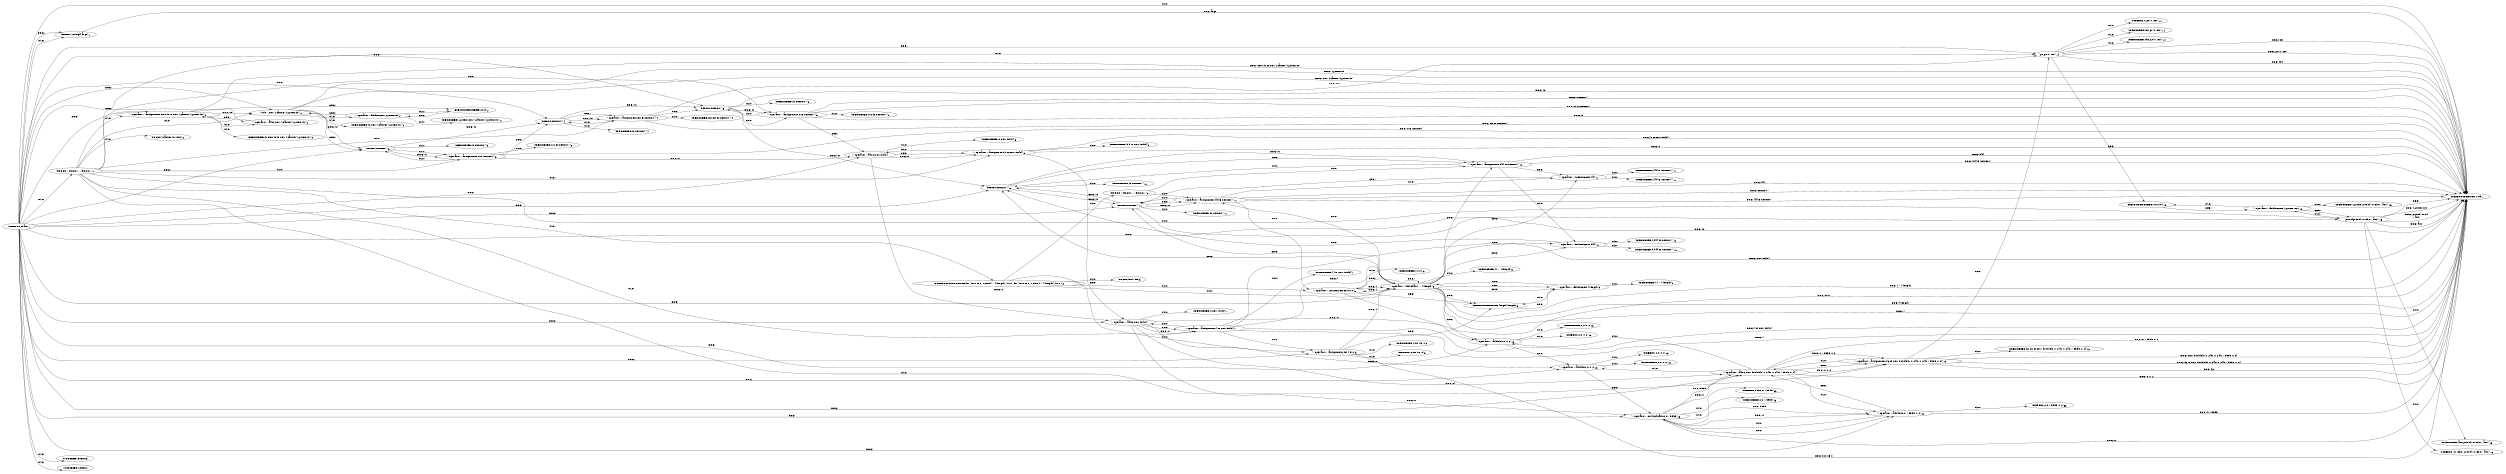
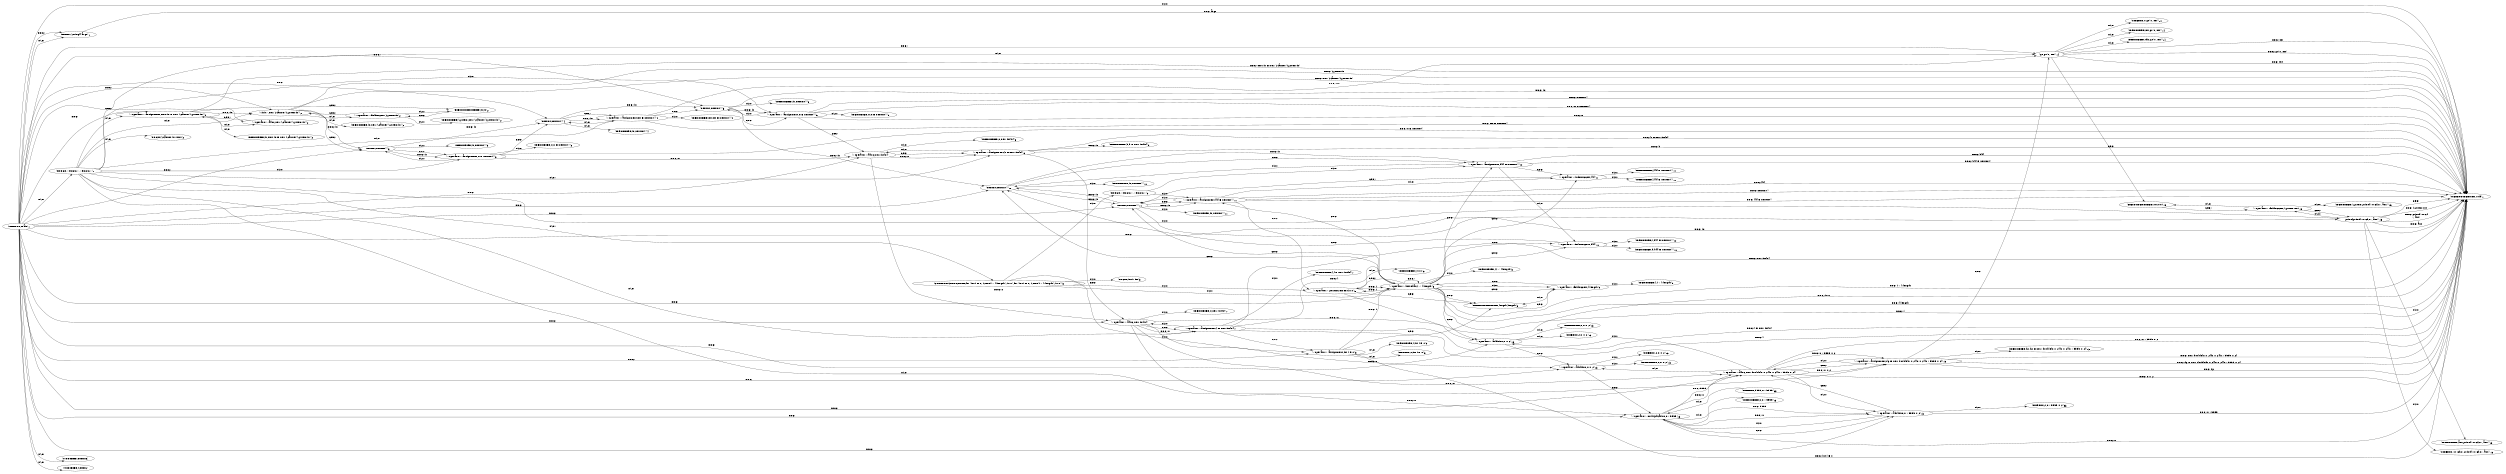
edge "(<operator>.assignment,b = new int[n])" -> "(IDENTIFIER,b,b = new int[n])": label "AST: " -> "DDG: in"
edge "(<operator>.multiplication,n * 9999)" -> "(LITERAL,9999,n * 9999)": reversed
